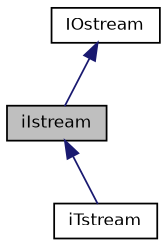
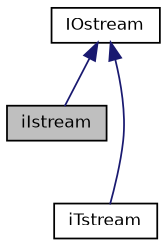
edge "iTstream" -> "iIstream": now "iTstream" -> "IOstream"
